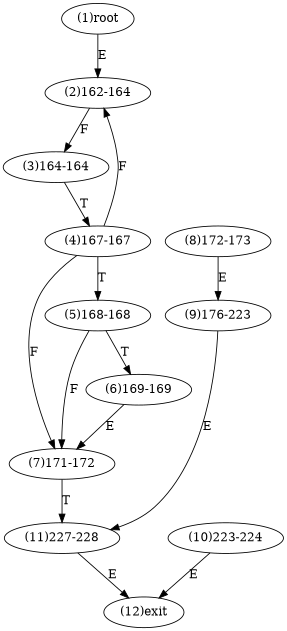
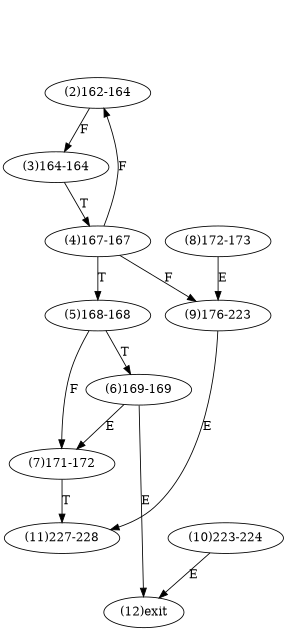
node "(1)root": removed
edge "(4)167-167" -> "(7)171-172": now "(4)167-167" -> "(9)176-223"
edge "(11)227-228" -> "(12)exit": now "(6)169-169" -> "(12)exit"
